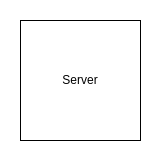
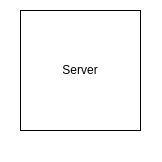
node "Server": moved (81, 81) -> (81, 71)
